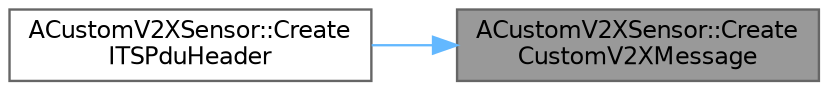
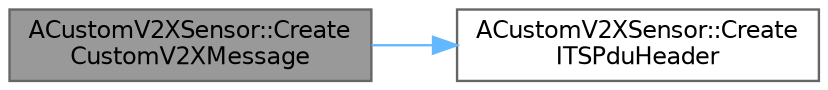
edge "ACustomV2XSensor::Create ITSPduHeader" -> "ACustomV2XSensor::Create CustomV2XMessage": reversed
